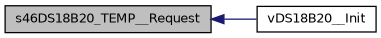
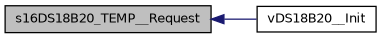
node "s46DS18B20_TEMP__Request": label "s46DS18B20_TEMP__Request" -> "s16DS18B20_TEMP__Request"
